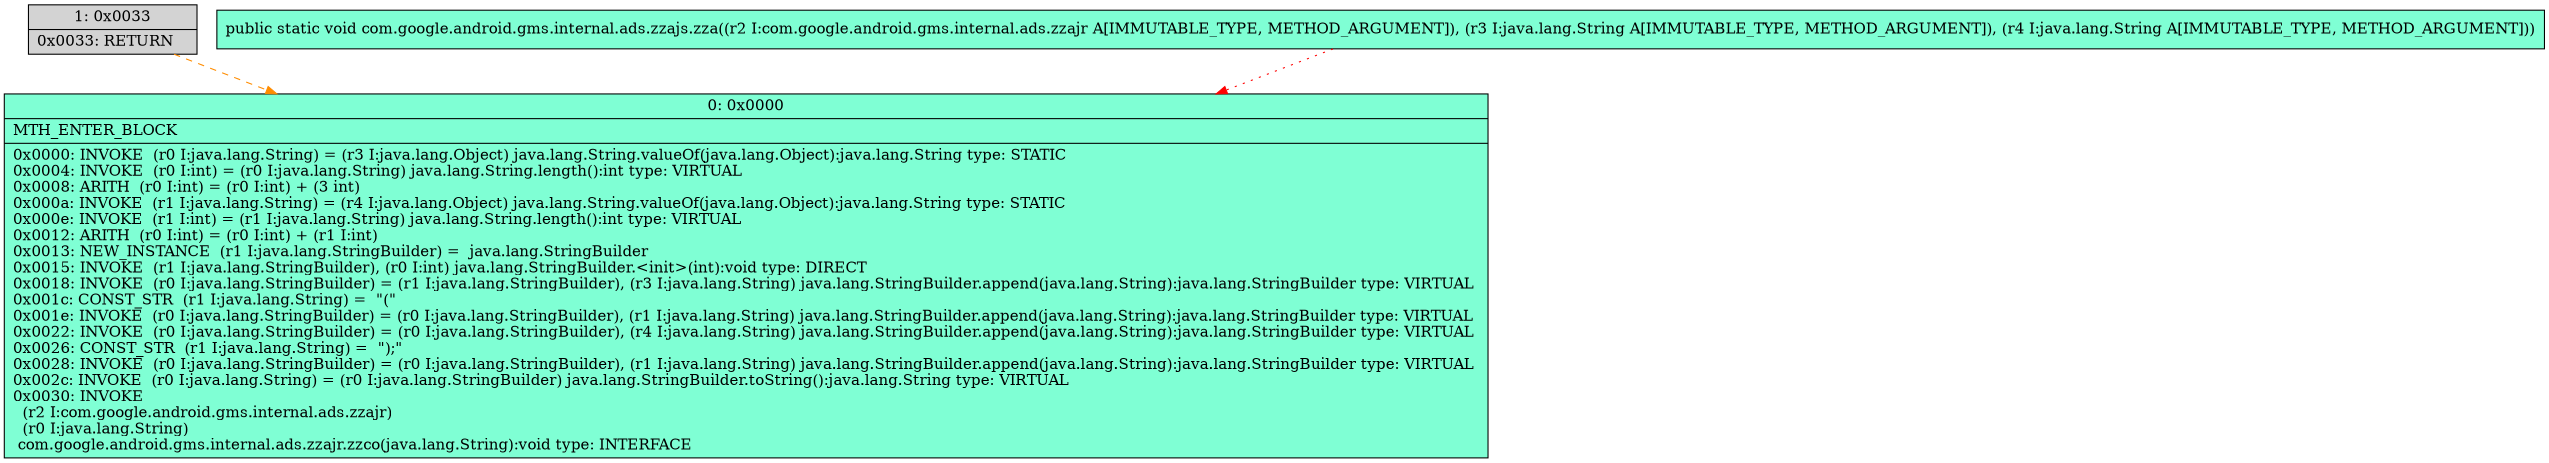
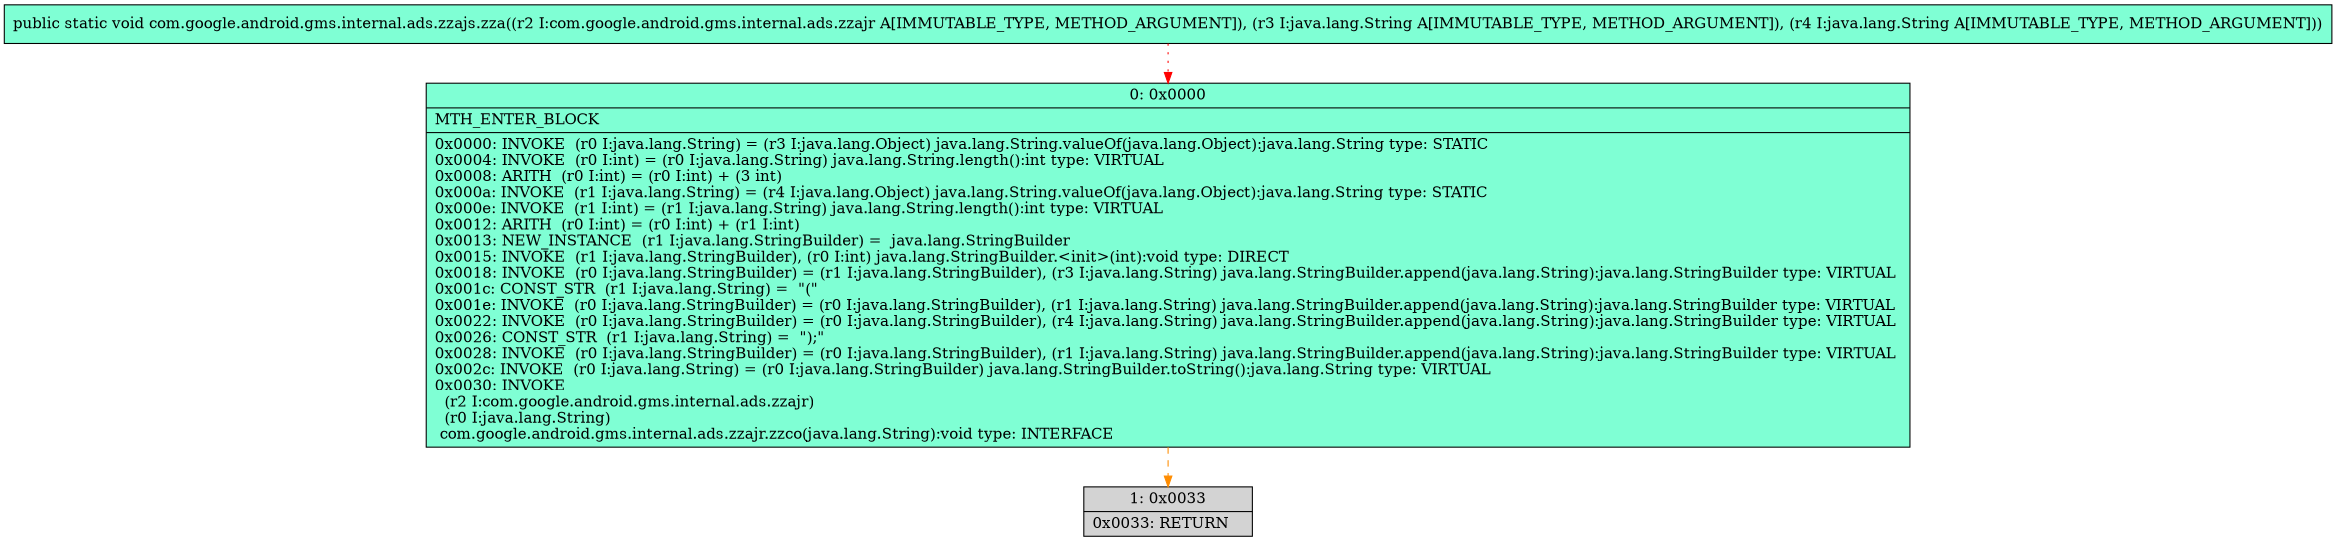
edge "1: 0x0033" -> "0: 0x0000": reversed
